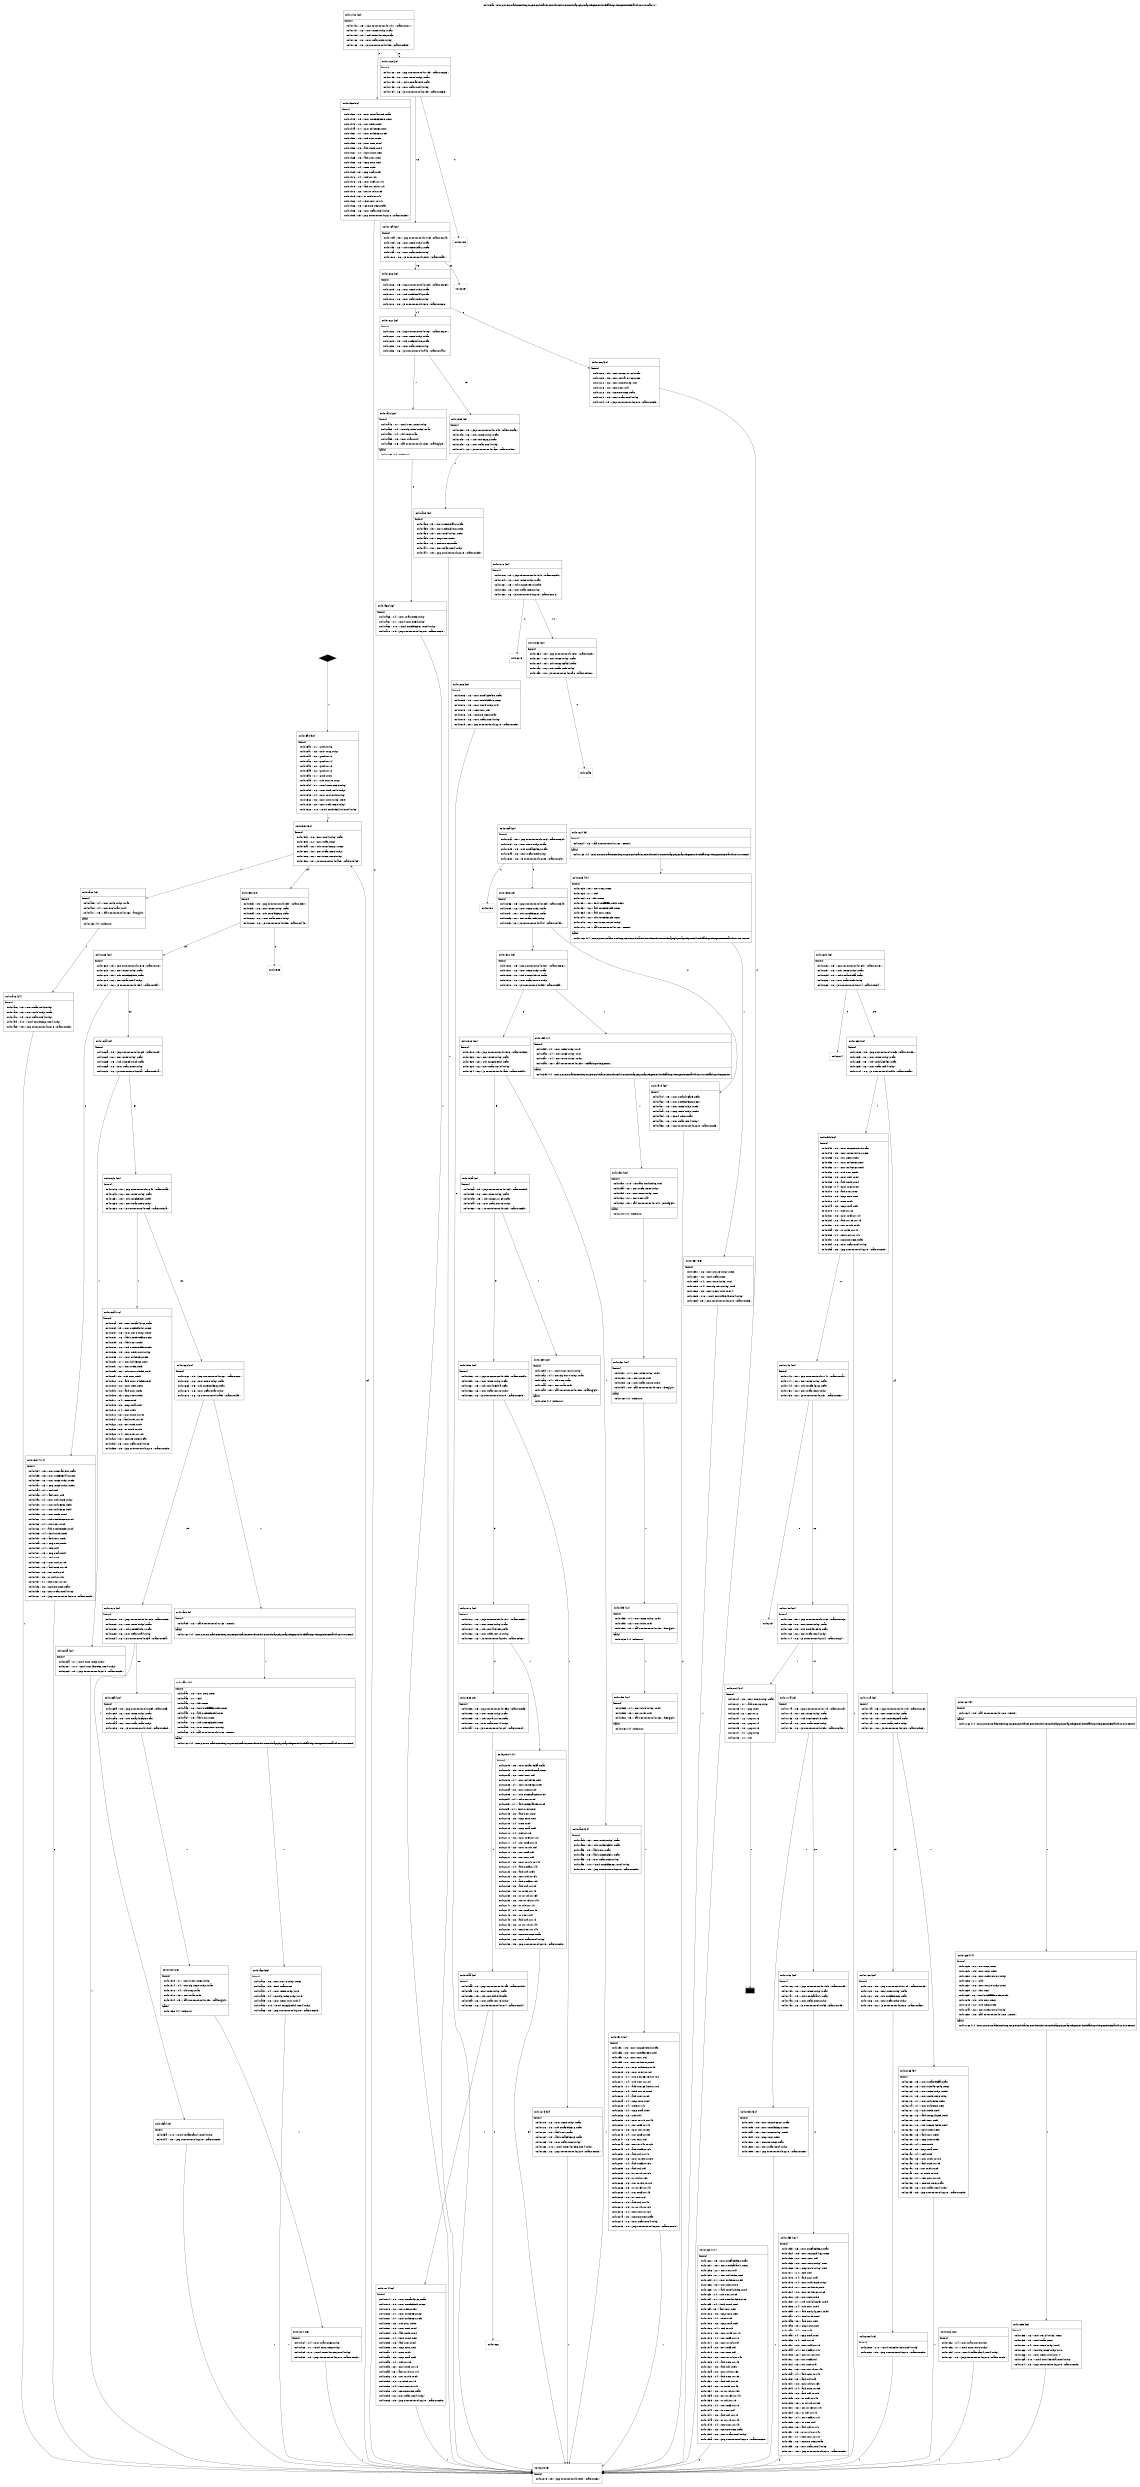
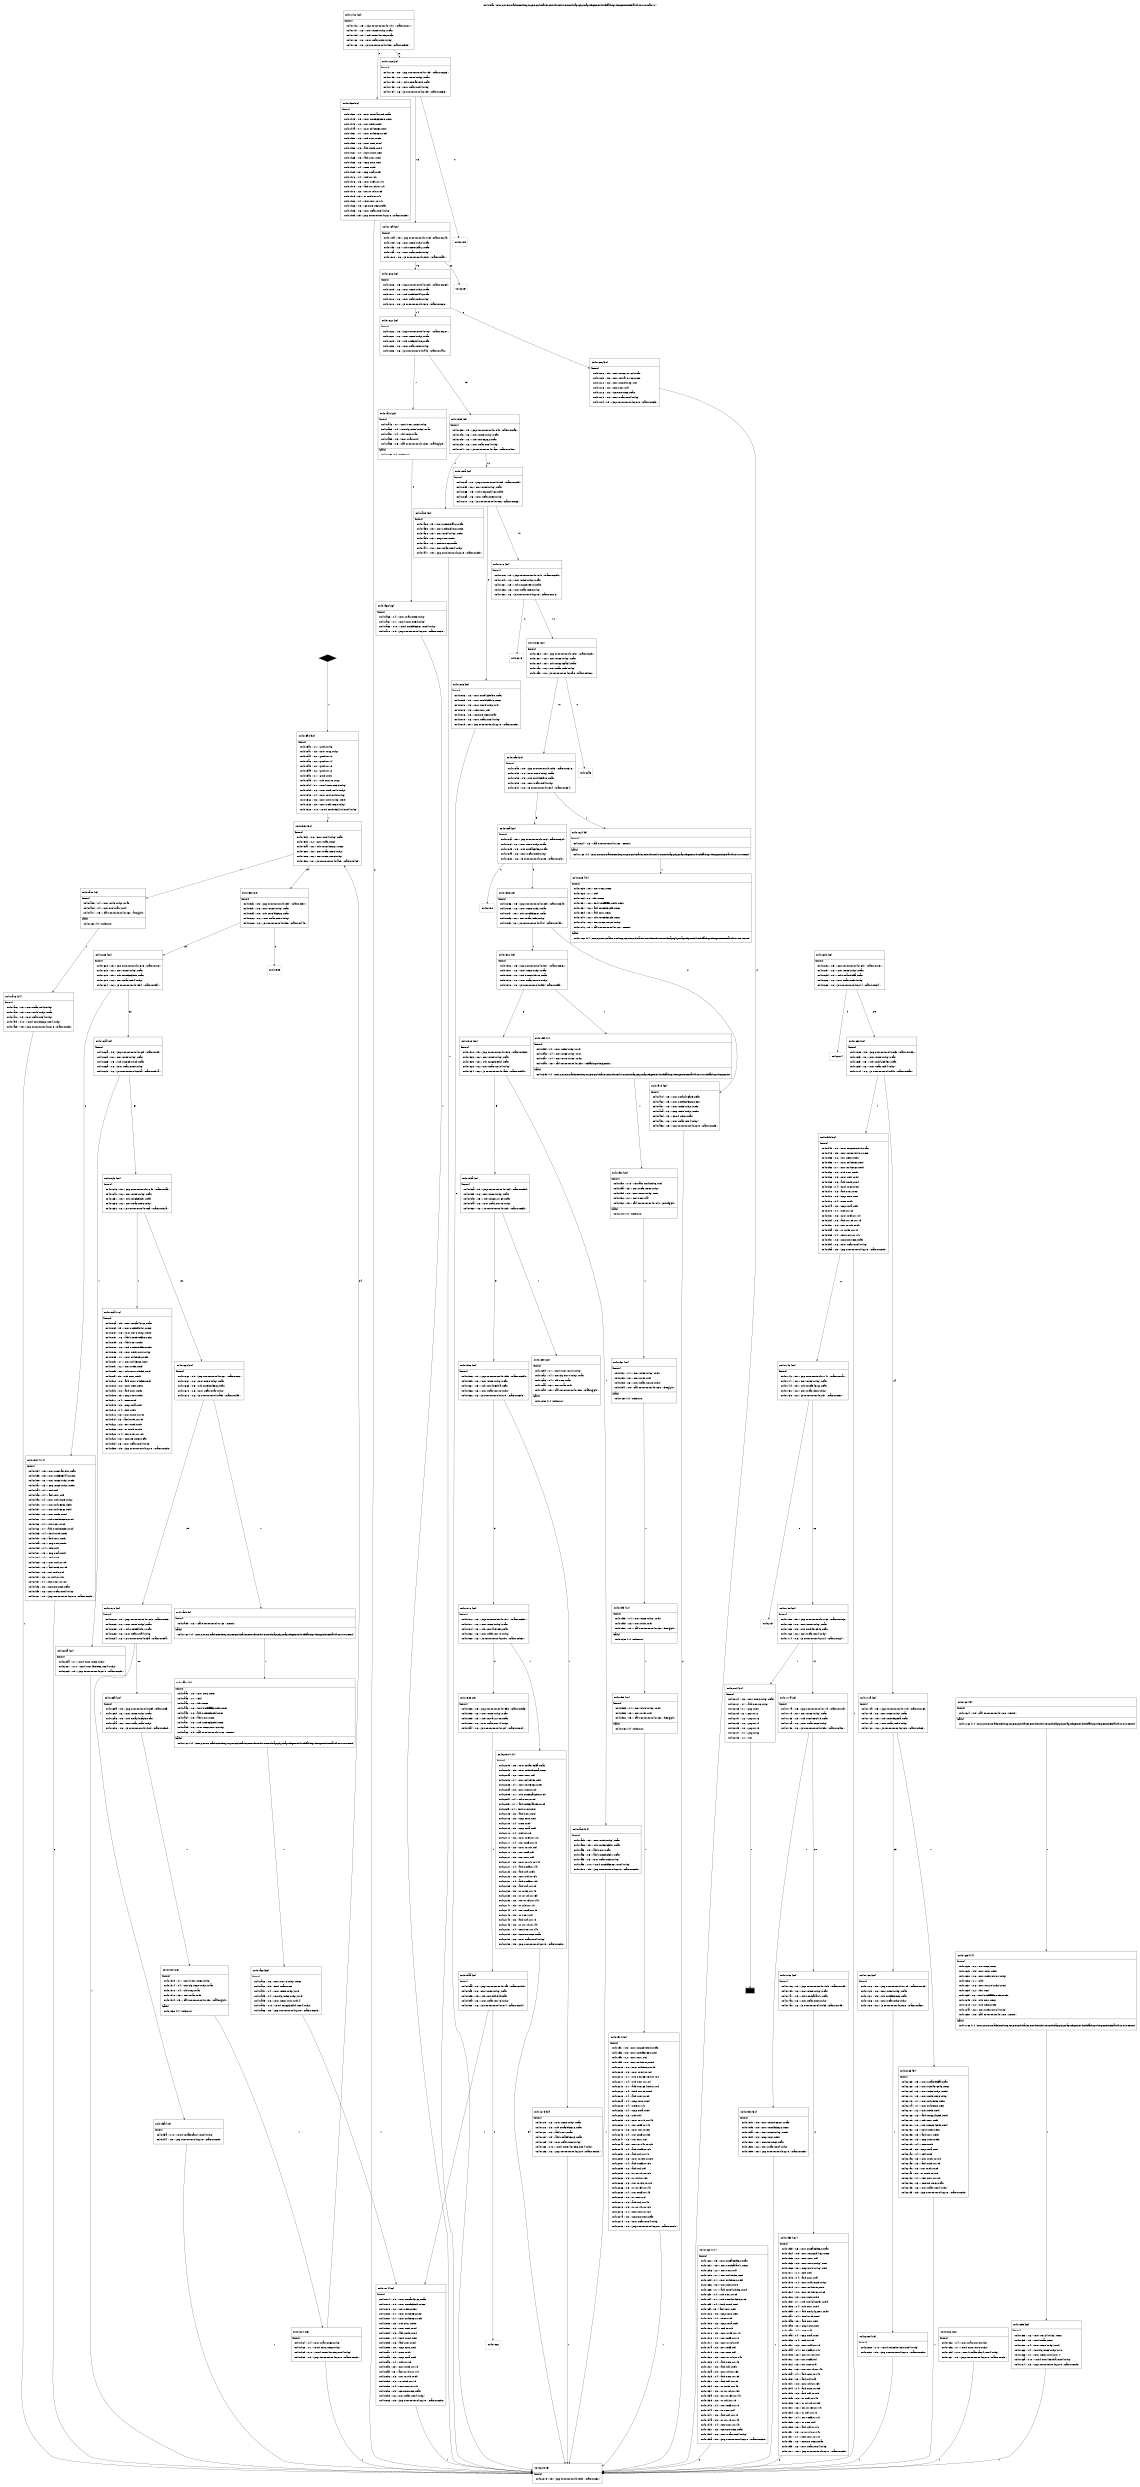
node "0x40185a [28]": added
node "0x4018ae [28]": added
node "0x401e51 [35]": removed
edge "0x40227e [5]" -> "0x4015d2 [32]": now "0x401b24 [26]" -> "0x4015d2 [32]"
edge "0x401ac8 [35]" -> "0x40227e [5]": now "0x401ac8 [35]" -> "0x401e74 [86]"
